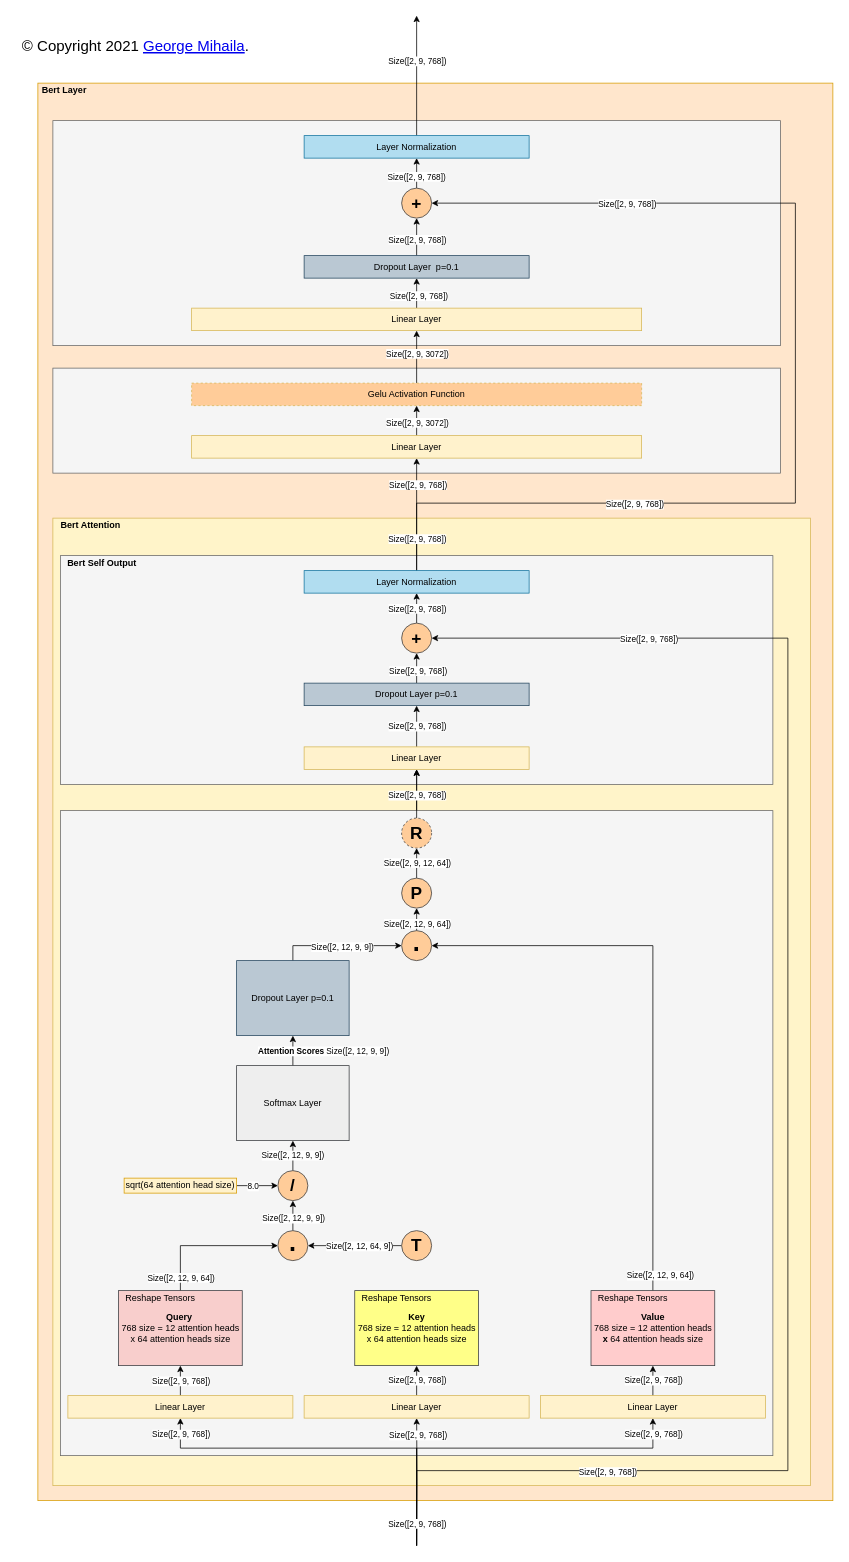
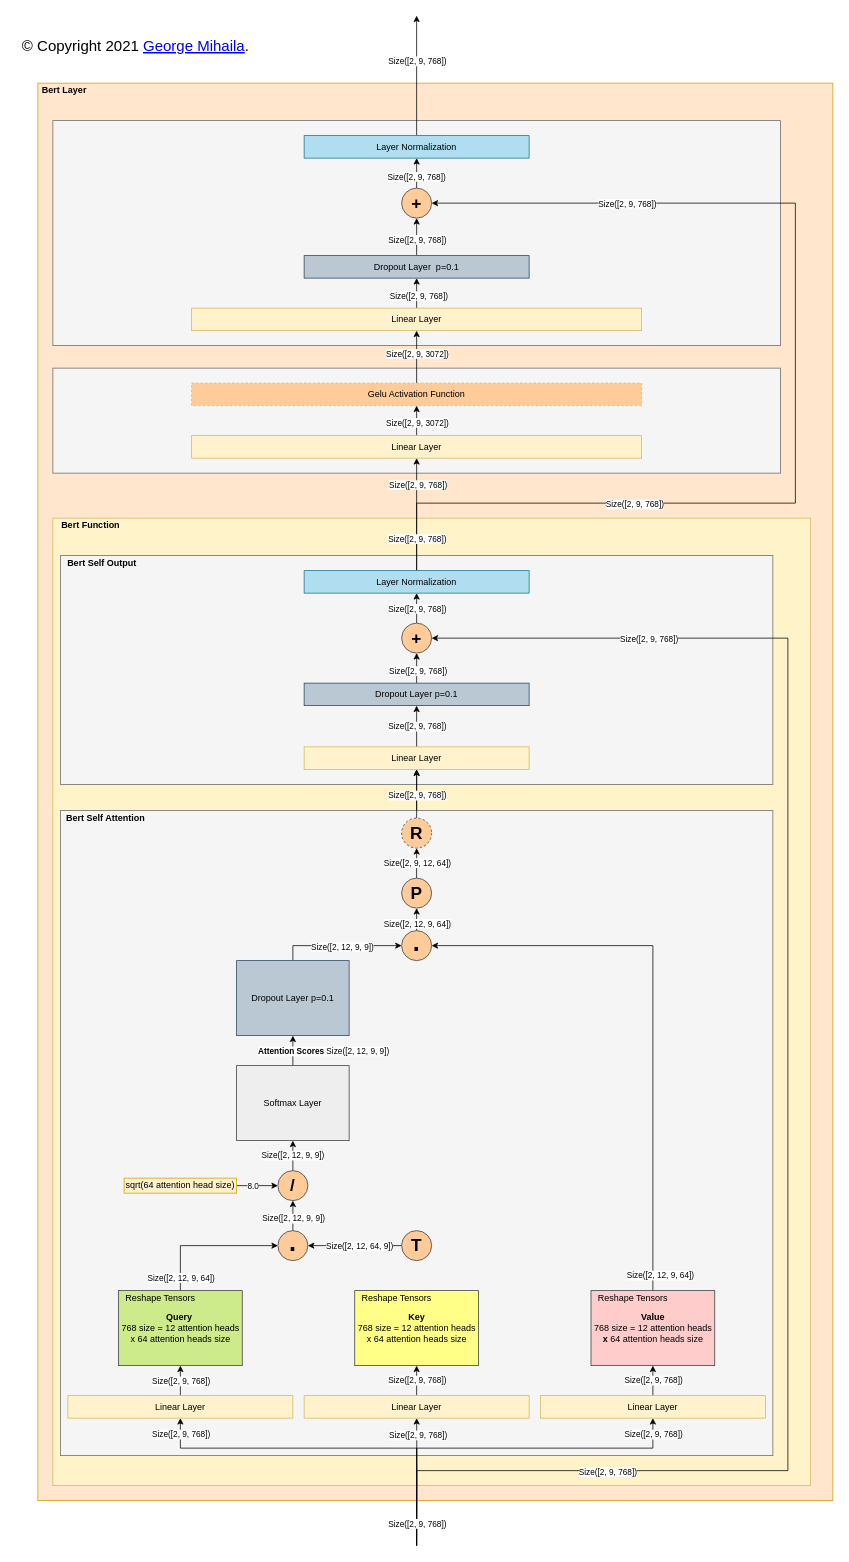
node "Bert Attention": label "Bert Attention" -> "Bert Function"
node "Bert Self Attention": added
node "Query 768 size = 12 attention heads x 64 attention heads size": fillcolor #f8cecc -> #cdeb8b
